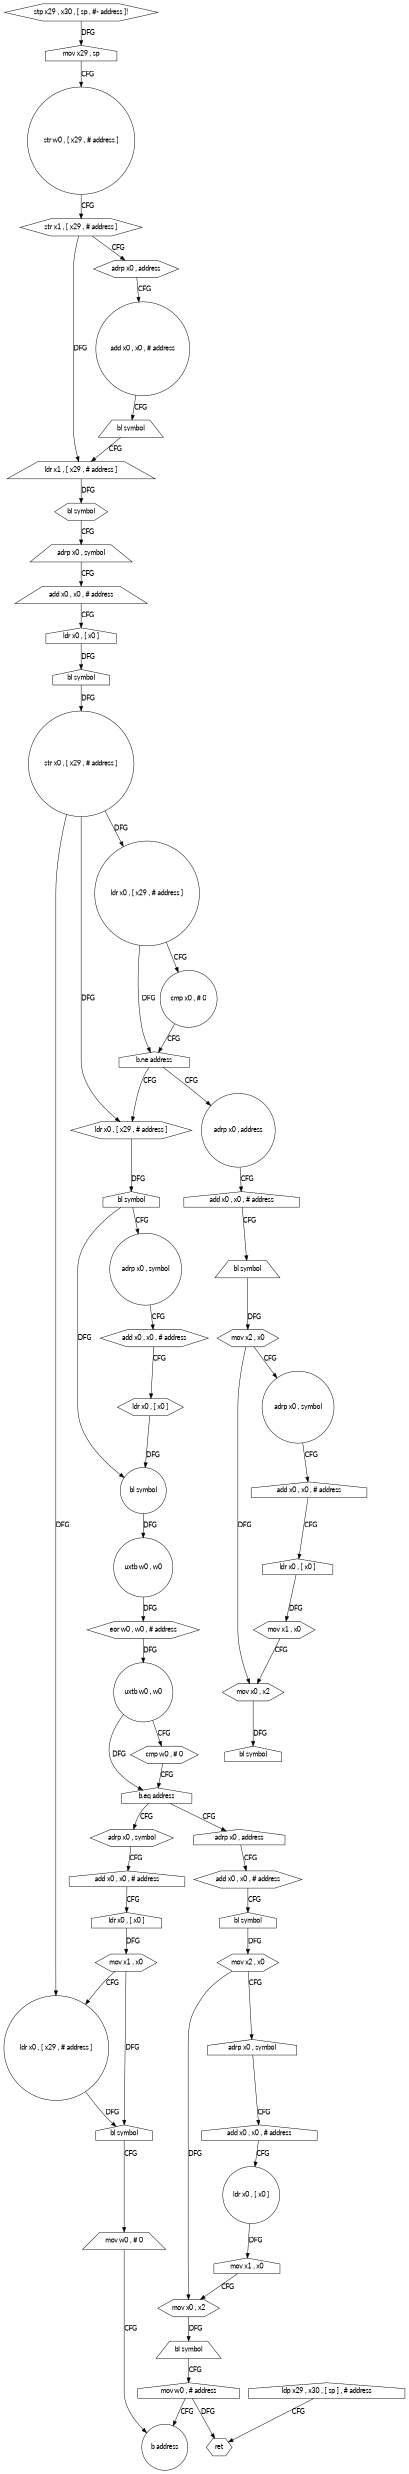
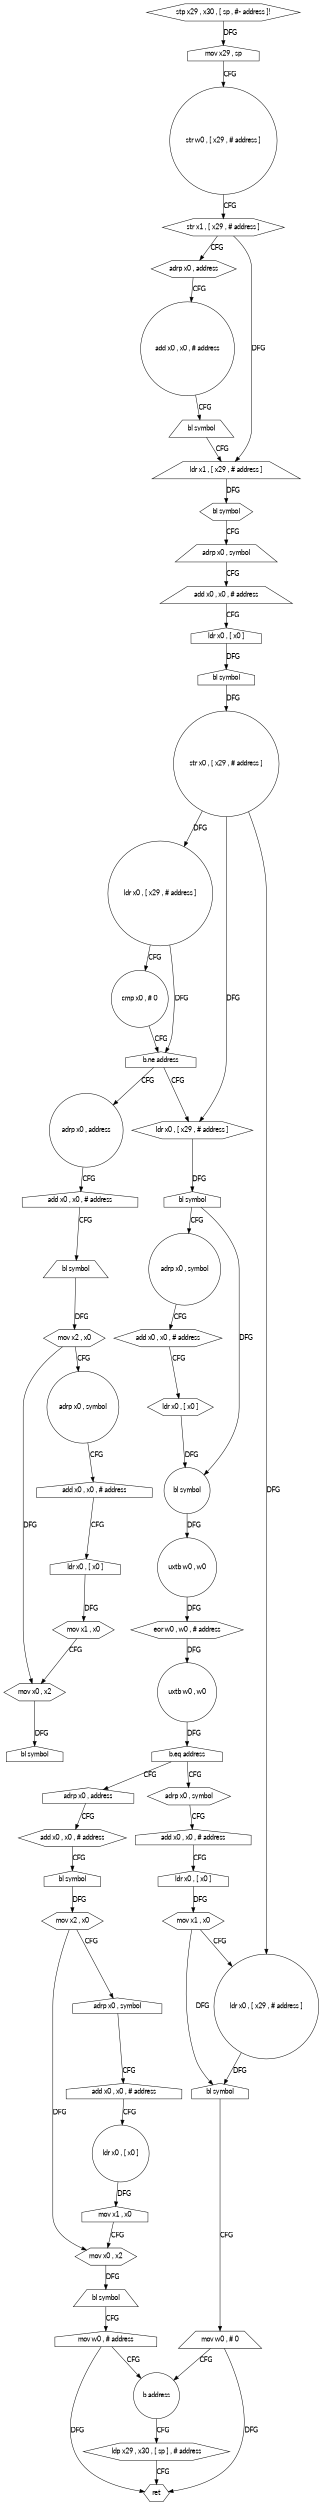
node "cmp w0 , # 0": removed
node "ldp x29 , x30 , [ sp ] , # address": shape house -> hexagon
edge "b address" -> "ldp x29 , x30 , [ sp ] , # address": added, label "CFG"
edge "mov w0 , # 0" -> "ret": added, label "DFG"
